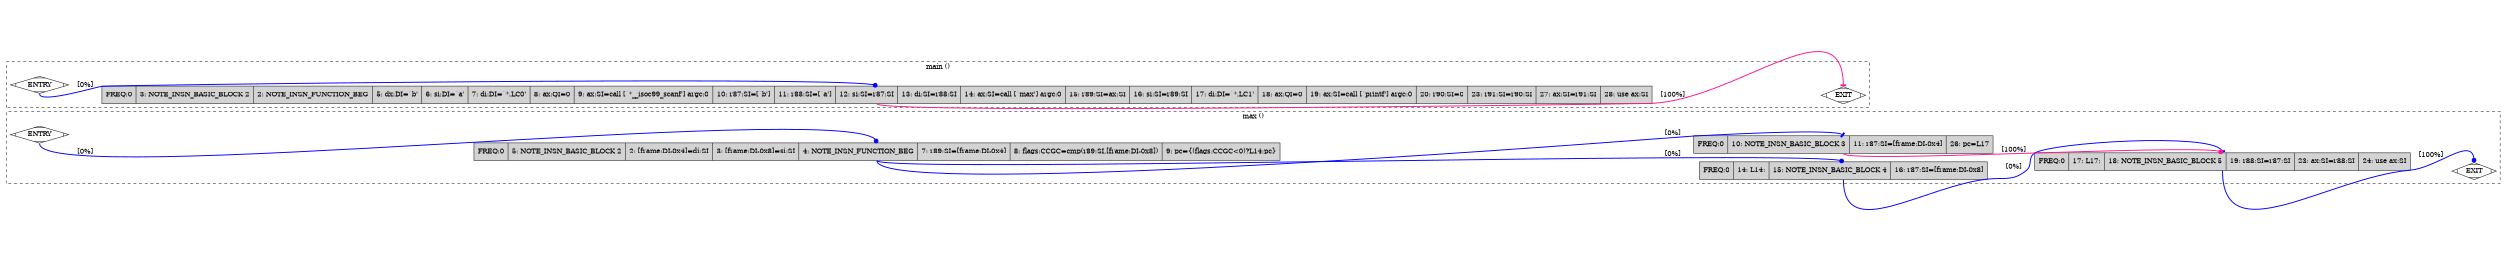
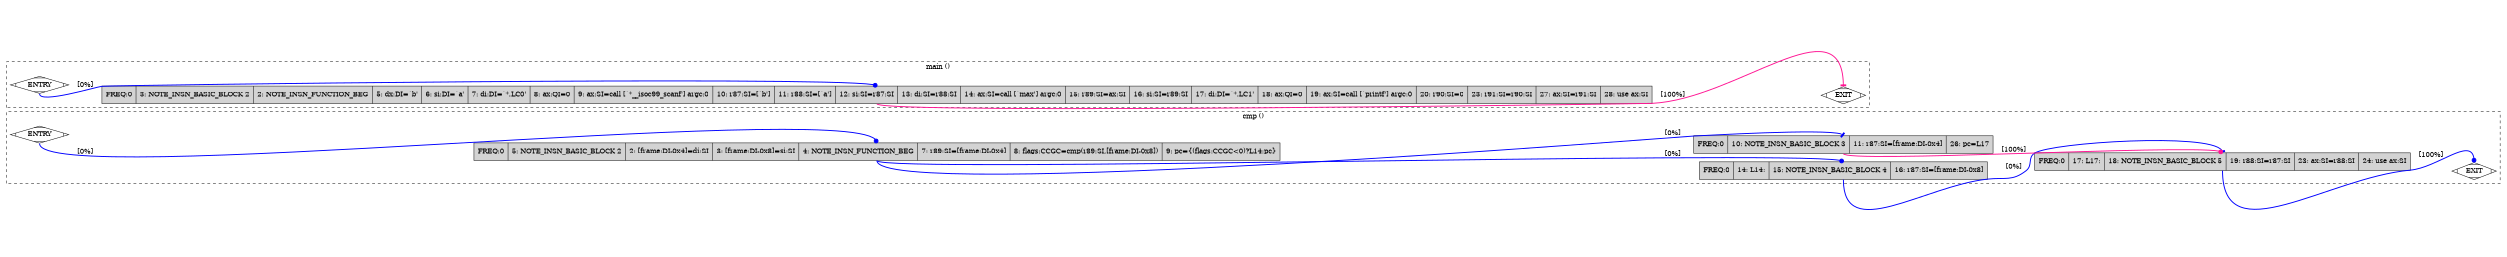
cluster "max ()": label "max ()" -> "cmp ()"
